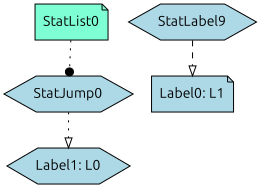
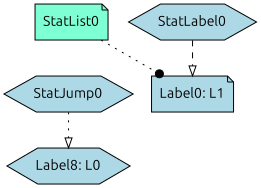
node "StatLabel9": label "StatLabel9" -> "StatLabel0"
edge "StatList0" -> "StatJump0": now "StatList0" -> "Label0: L1"
node "Label1: L0": label "Label1: L0" -> "Label8: L0"
